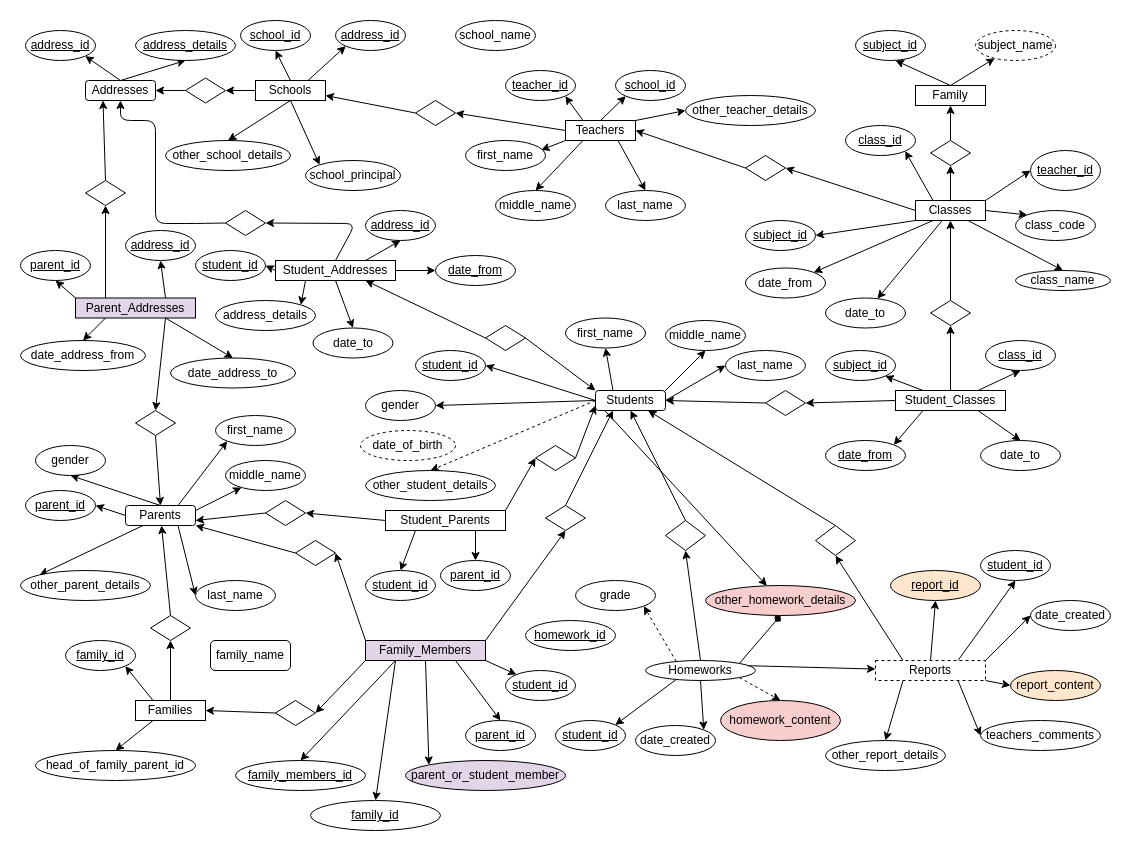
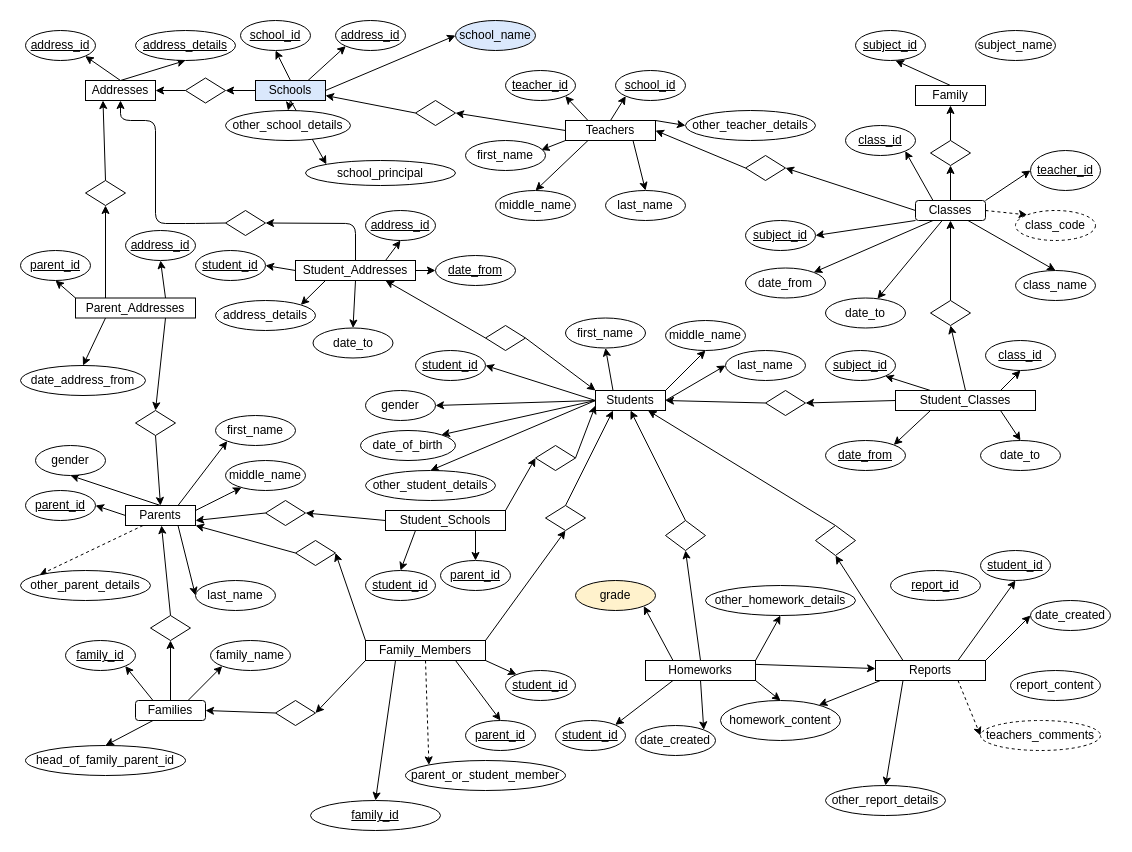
node "school_name": fillcolor #ffffff -> #dae8fc
node "subject_name": style dashed -> solid
edge "Schools" -> "school_name": added
edge "Family" -> "subject_name": removed
node "Addresses": shape rounded rectangle -> rectangle
node "Schools": fillcolor #ffffff -> #dae8fc
node "other_teacher_details": moved (751, 111) -> (751, 126)
node "Teachers": size 70x20 -> 90x20
node "other_school_details": moved (228, 156) -> (288, 126)
node "school_principal": size 95x30 -> 150x25
node "Classes": shape rectangle -> rounded rectangle
edge "Classes" -> "class_code": style solid -> dashed
node "class_code": style solid -> dashed
node "Student_Addresses": moved (336, 271) -> (356, 271)
node "class_name": size 95x20 -> 80x30
node "Parent_Addresses": fillcolor #e1d5e7 -> #ffffff
edge "Parent_Addresses" -> "date_address_to": removed
node "date_address_from": moved (83, 356) -> (83, 381)
node "date_address_to": removed
node "Students": shape rounded rectangle -> rectangle
node "Student_Classes": size 110x20 -> 140x20
edge "Students" -> "other_student_details": style dashed -> solid
node "date_of_birth": style dashed -> solid
node "Parents": shape rounded rectangle -> rectangle
node "Student_Parents": label "Student_Parents" -> "Student_Schools"
edge "Students" -> "other_homework_details": now "Students" -> "date_of_birth"
edge "Parents" -> "other_parent_details": style solid -> dashed
node "report_id": fillcolor #ffe6cc -> #ffffff
node "grade": fillcolor #ffffff -> #fff2cc
node "other_homework_details": fillcolor #f8cecc -> #ffffff
edge "Reports" -> "report_id": now "Reports" -> "homework_content"
node "homework_id": removed
edge "Homeworks" -> "grade": style dashed -> solid
edge "Homeworks" -> "other_homework_details": arrowhead diamond -> classic
node "Family_Members": fillcolor #e1d5e7 -> #ffffff
node "family_name": shape rounded rectangle -> ellipse
node "Homeworks": shape ellipse -> rectangle
node "Reports": style dashed -> solid
edge "Reports" -> "report_content": removed
edge "Families" -> "family_name": added
node "report_content": fillcolor #ffe6cc -> #ffffff
edge "Homeworks" -> "homework_content": style dashed -> solid
edge "Reports" -> "teachers_comments": style solid -> dashed
edge "Family_Members" -> "family_members_id": removed
edge "Family_Members" -> "parent_or_student_member": style solid -> dashed
node "Families": shape rectangle -> rounded rectangle
node "homework_content": fillcolor #f8cecc -> #ffffff
node "teachers_comments": style solid -> dashed
node "other_report_details": moved (886, 756) -> (886, 801)
node "head_of_family_parent_id": moved (116, 766) -> (106, 761)
node "family_members_id": removed
node "parent_or_student_member": fillcolor #e1d5e7 -> #ffffff
